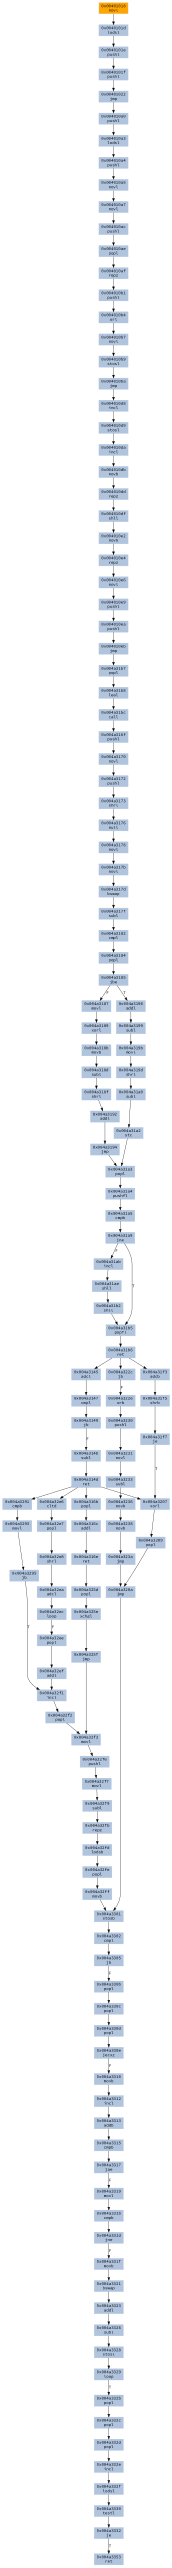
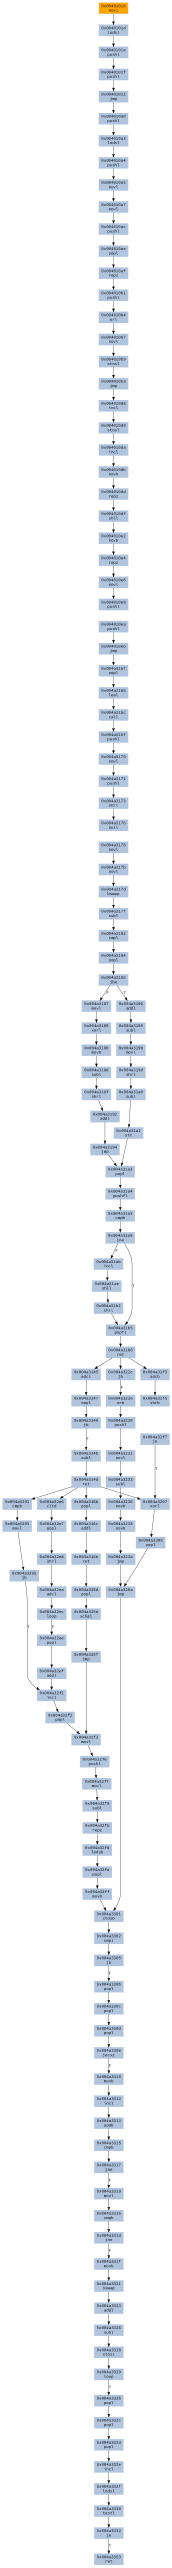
edge "0x004010e9 pushl" -> "0x004010ea pushl": removed
edge "0x004a3176 mull" -> "0x004a3178 movl": removed
edge "0x004a31f5 shrb" -> "0x004a31f7 je": removed
